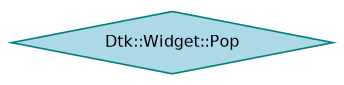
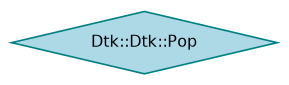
node "Dtk::Widget::Pop": label "Dtk::Widget::Pop" -> "Dtk::Dtk::Pop"
